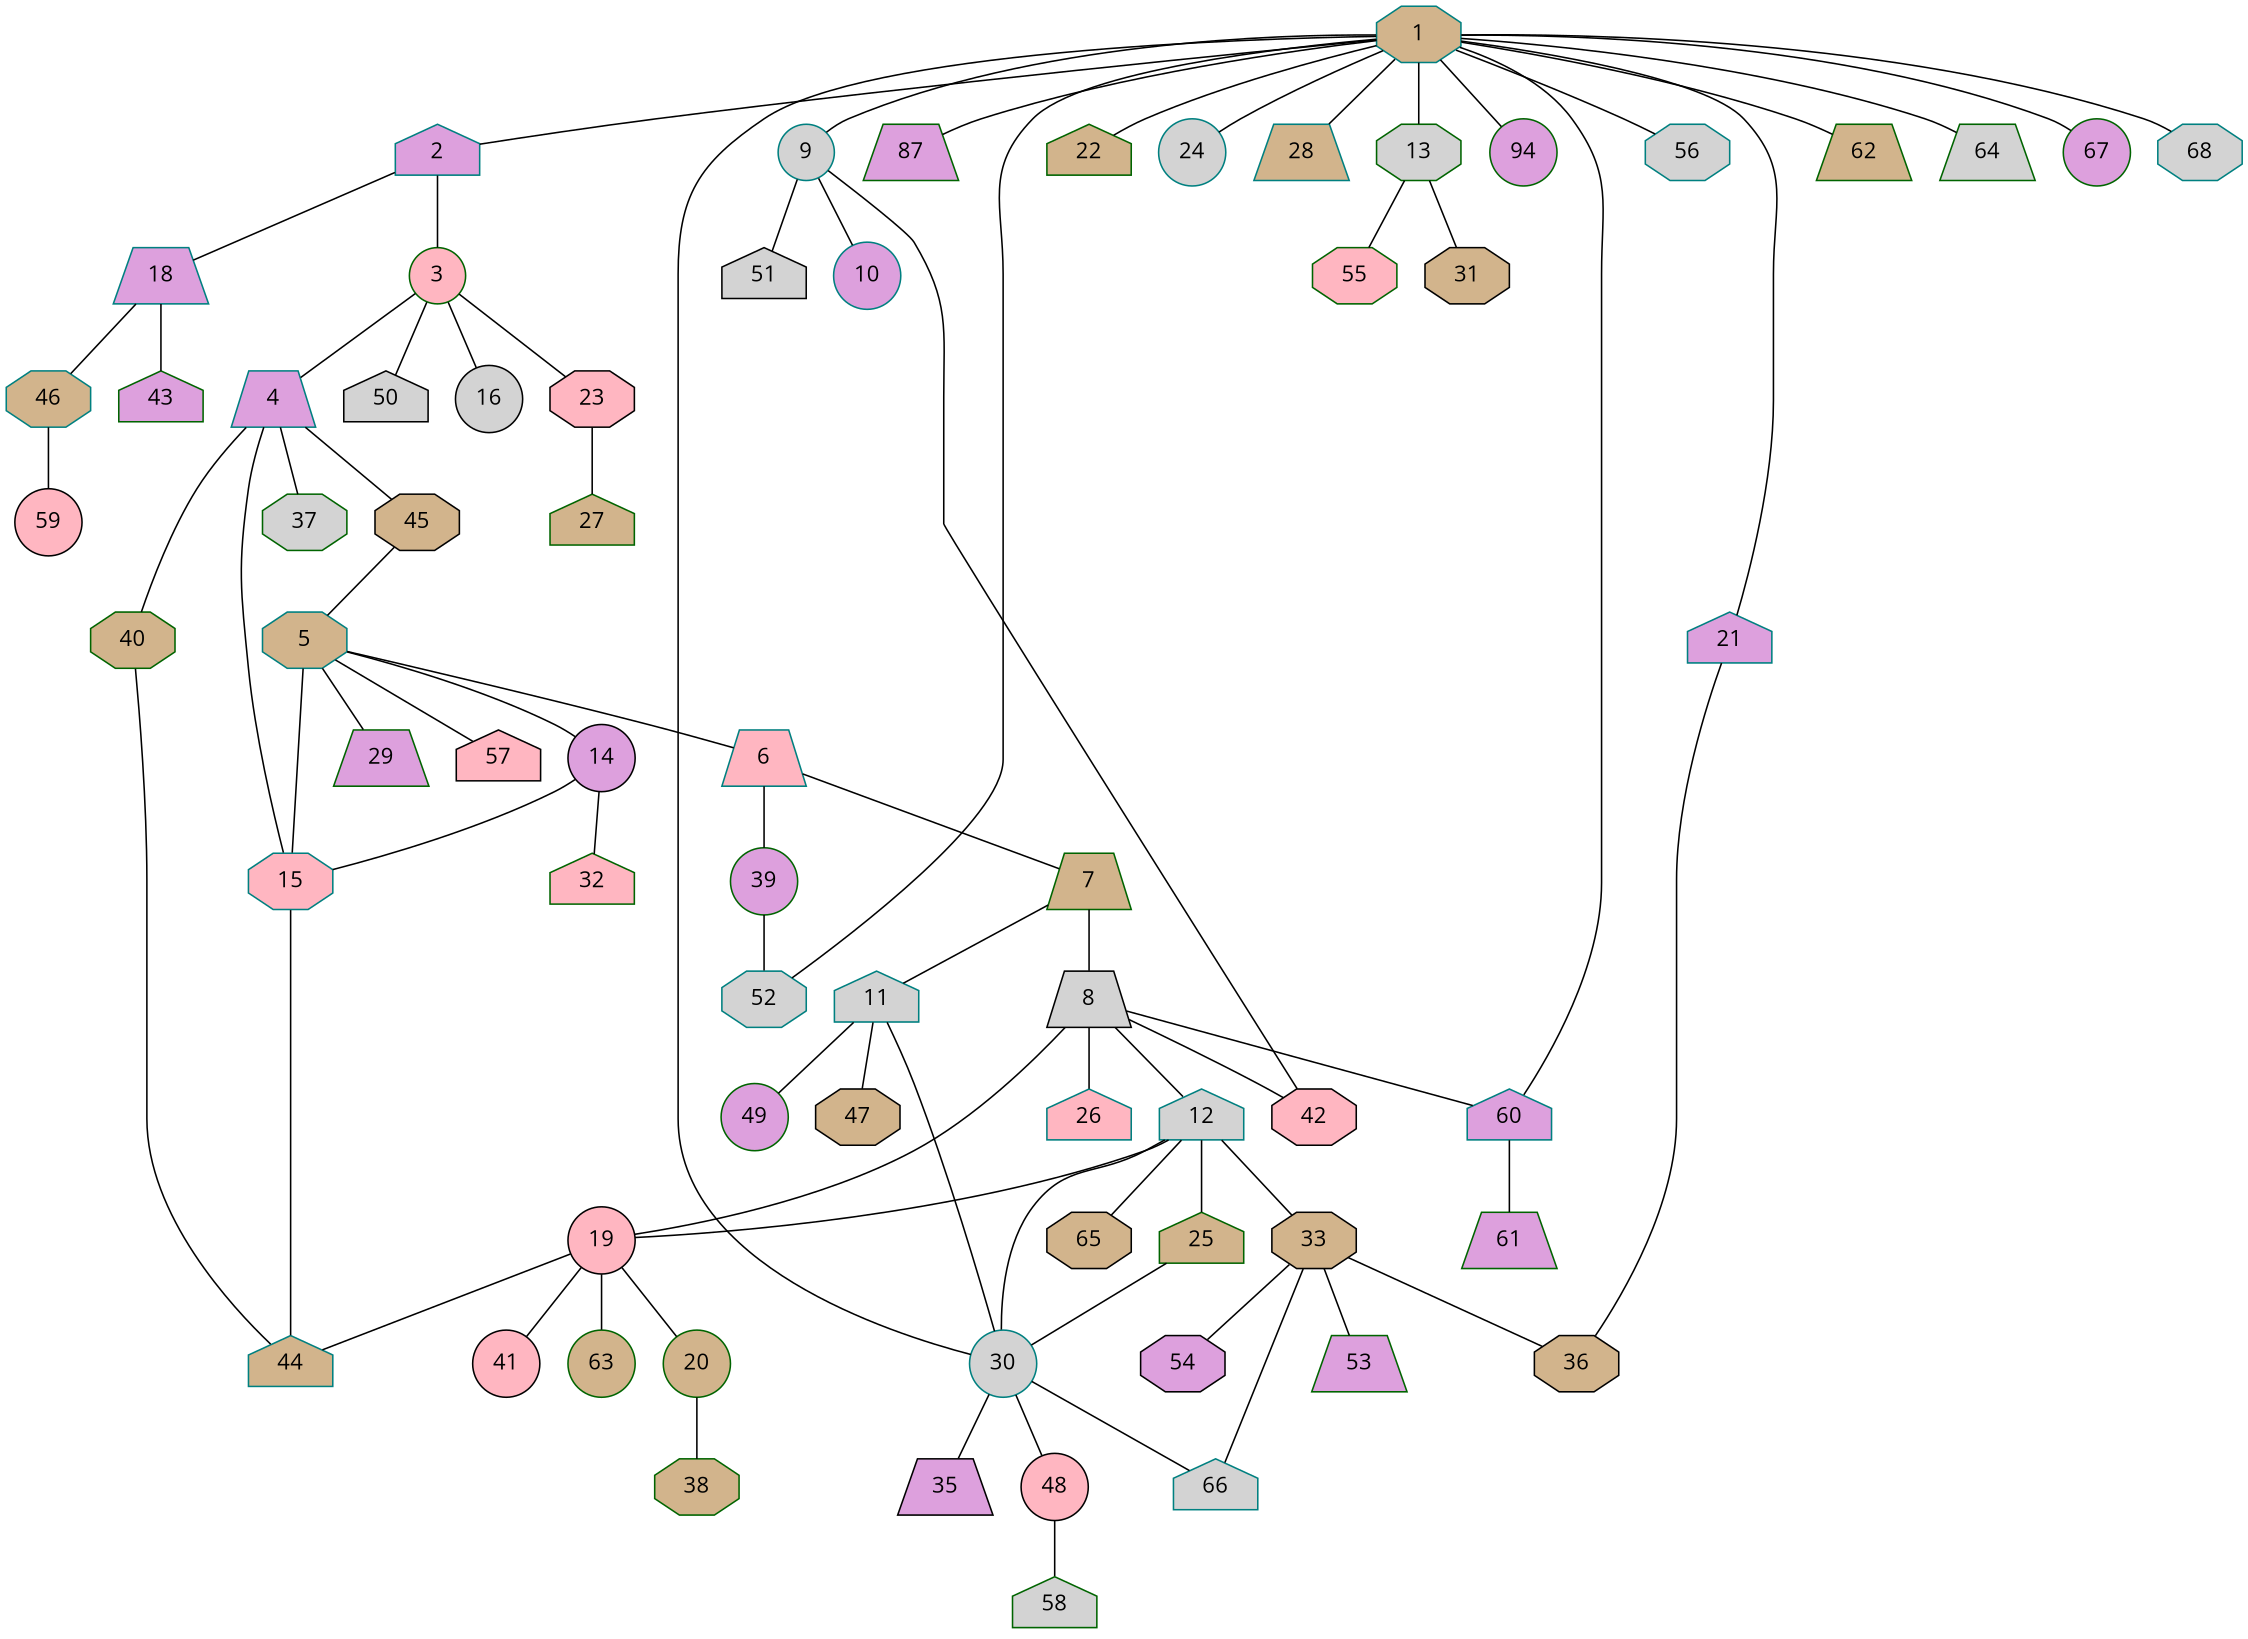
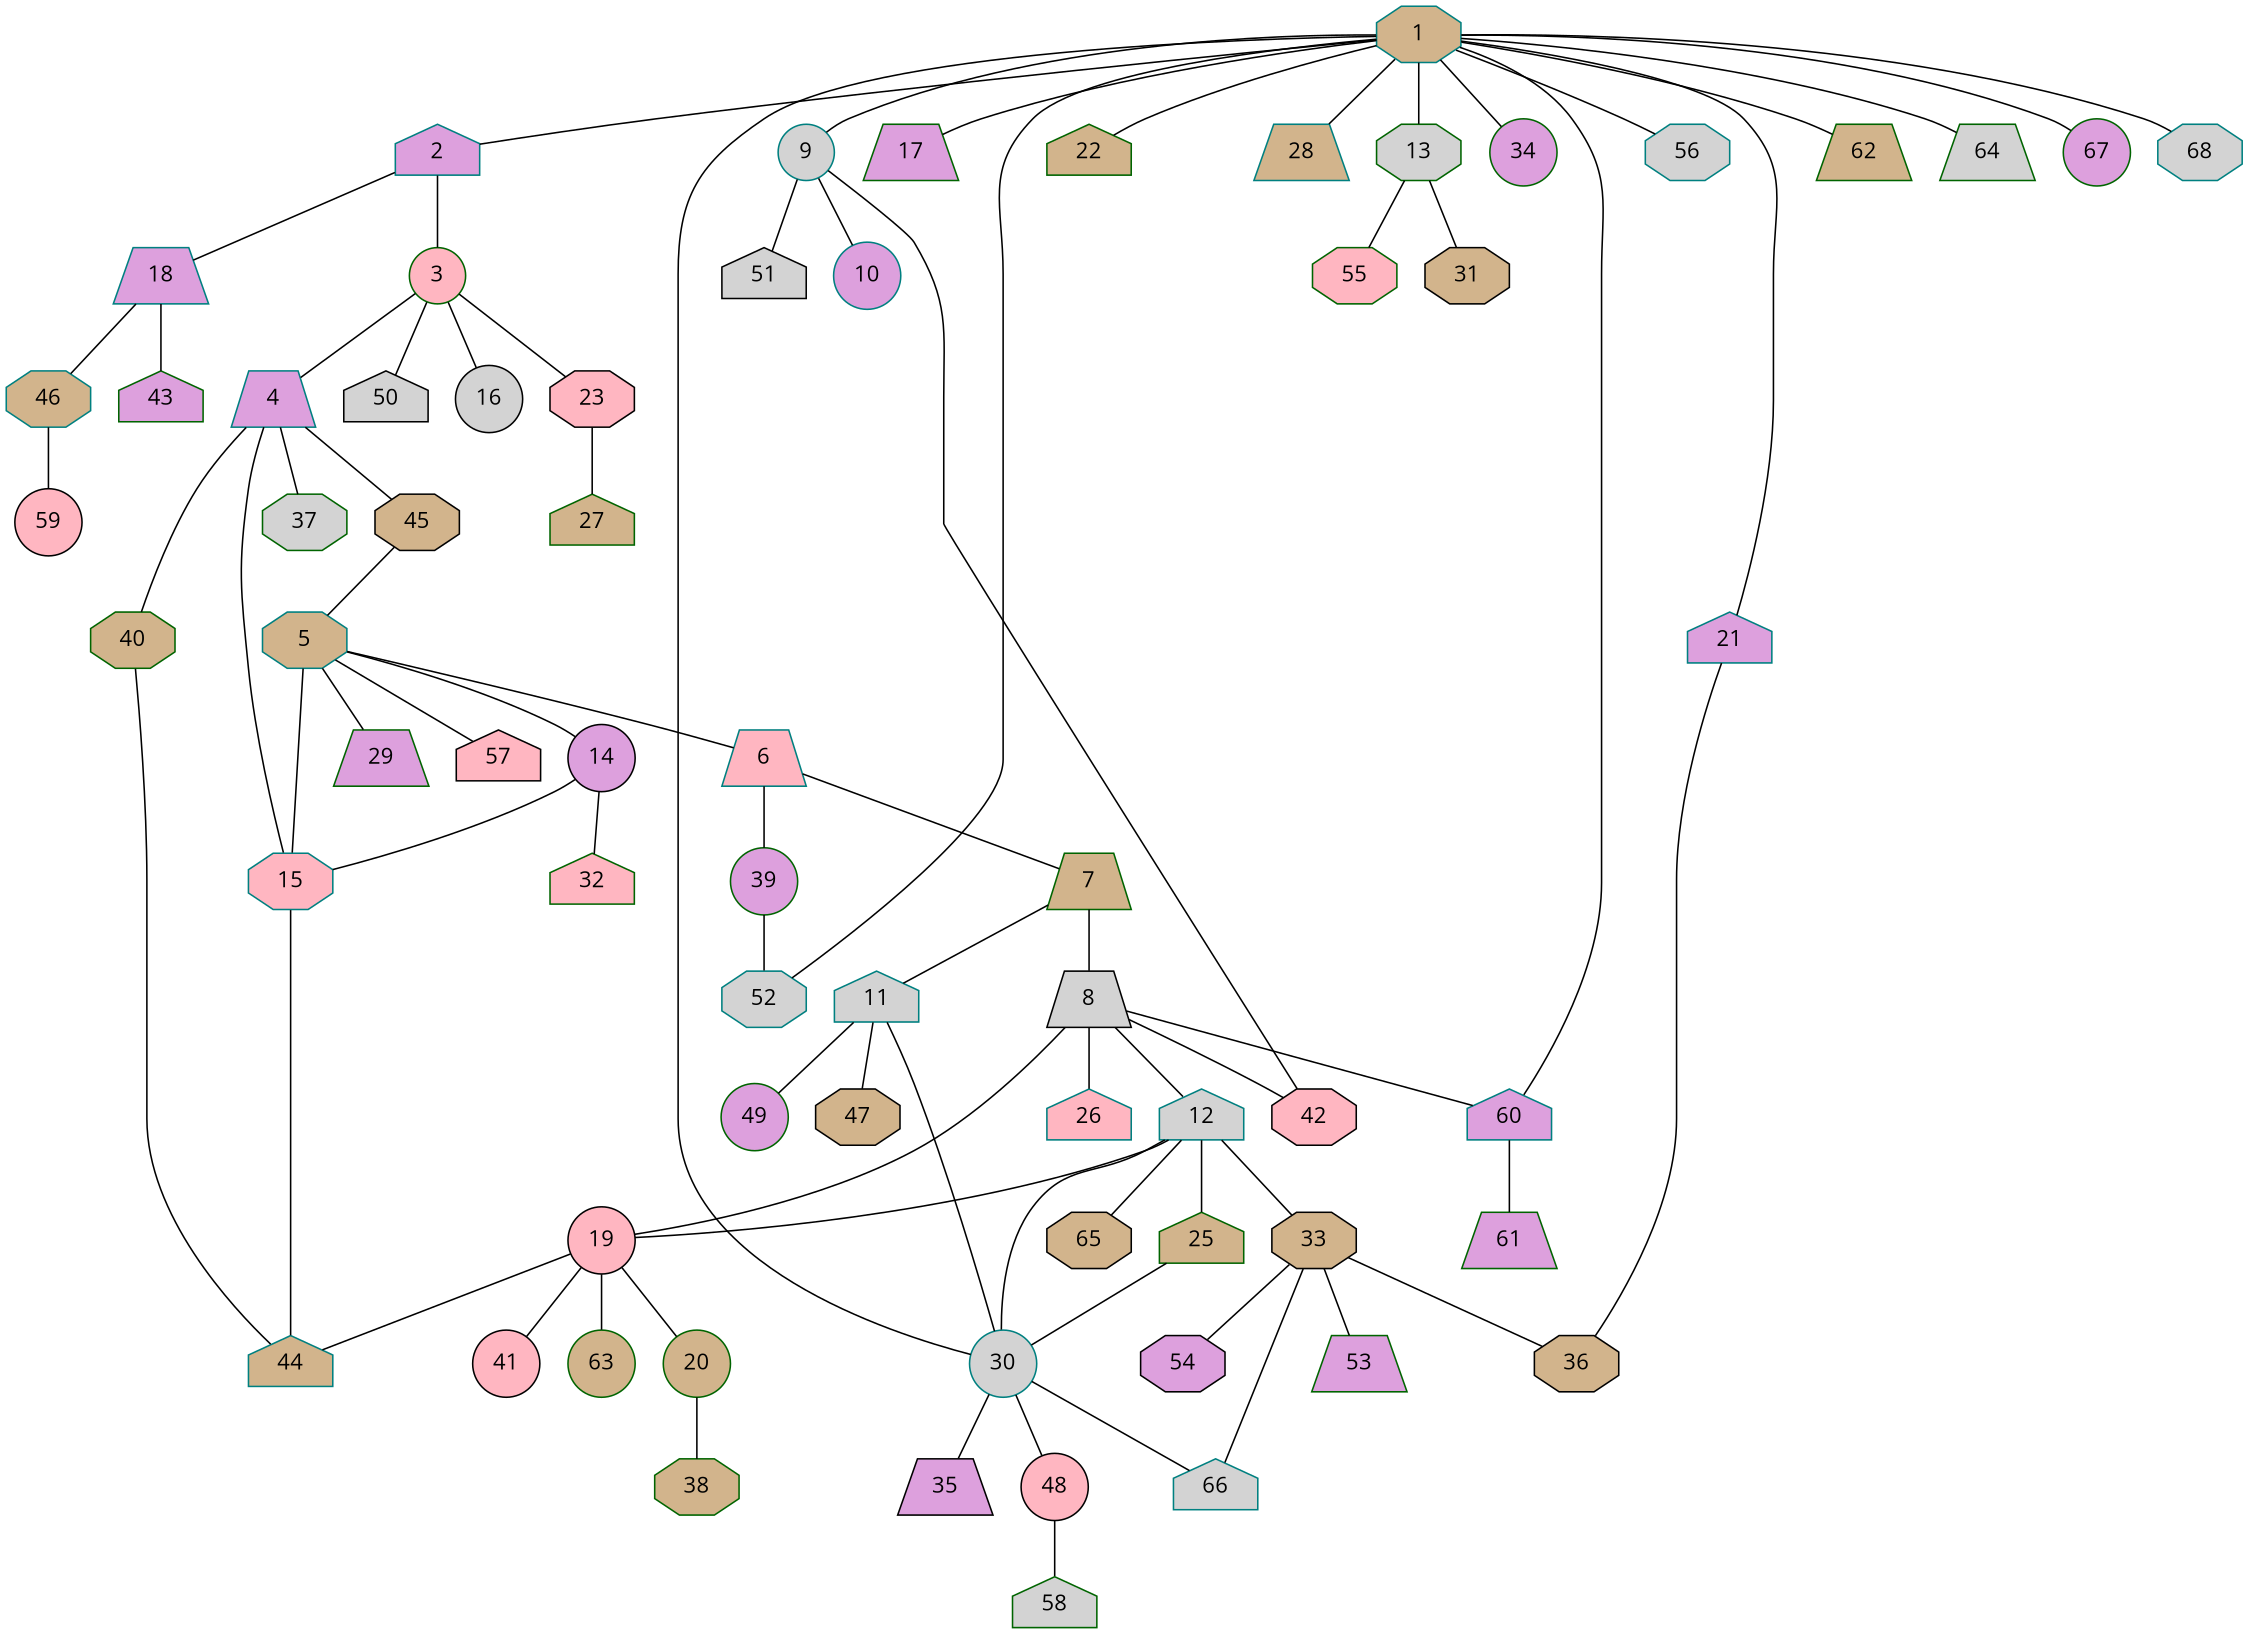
node "87": label "87" -> "17"
node "24": removed
node "94": label "94" -> "34"
